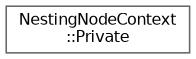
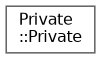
node "NestingNodeContext ::Private": label "NestingNodeContext ::Private" -> "Private ::Private"
